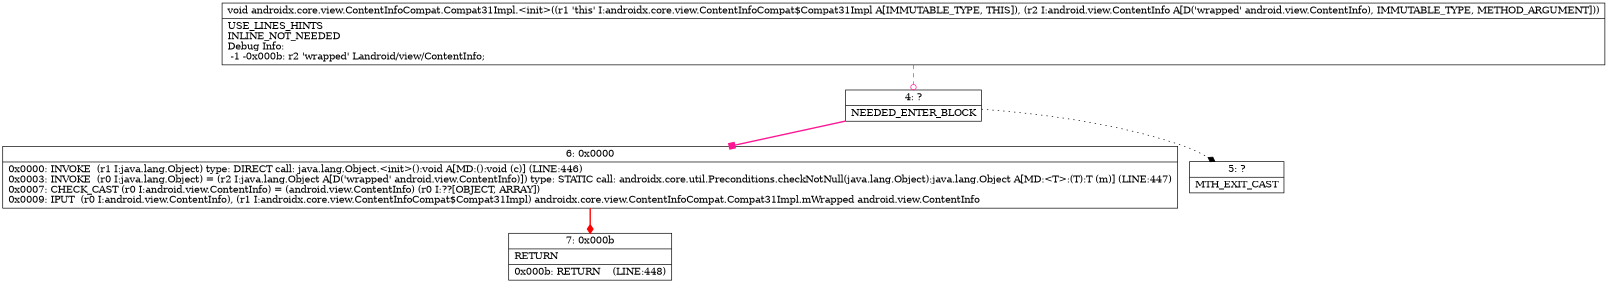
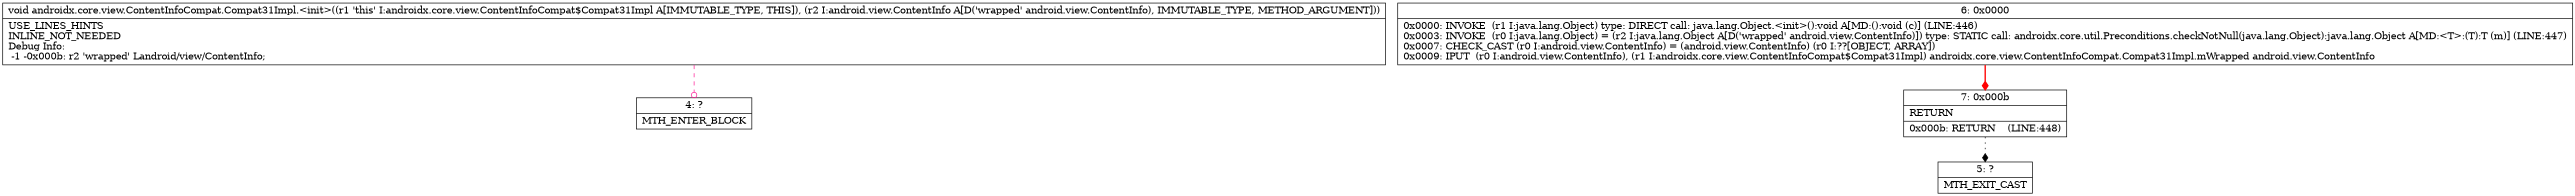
node "4: ?": text "NEEDED_ENTER_BLOCK" -> "MTH_ENTER_BLOCK"
edge "4: ?" -> "5: ?": now "7: 0x000b" -> "5: ?"
edge "4: ?" -> "6: 0x0000": removed
